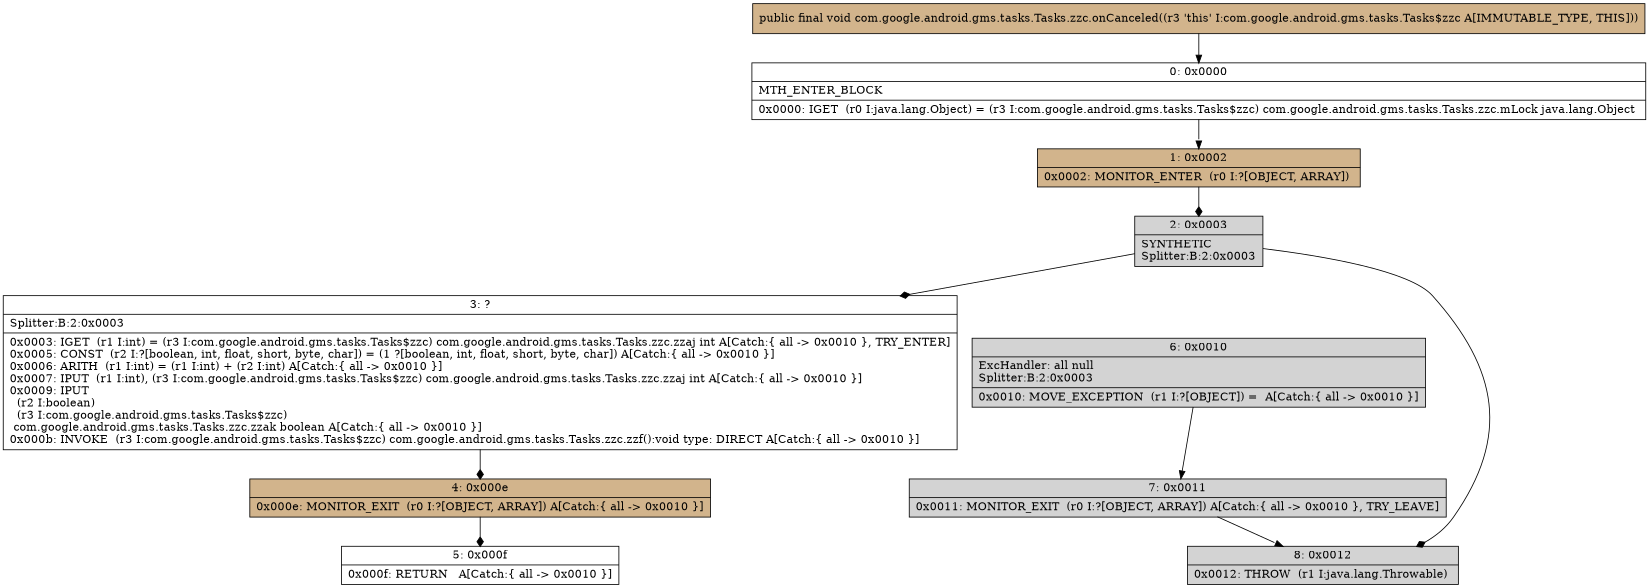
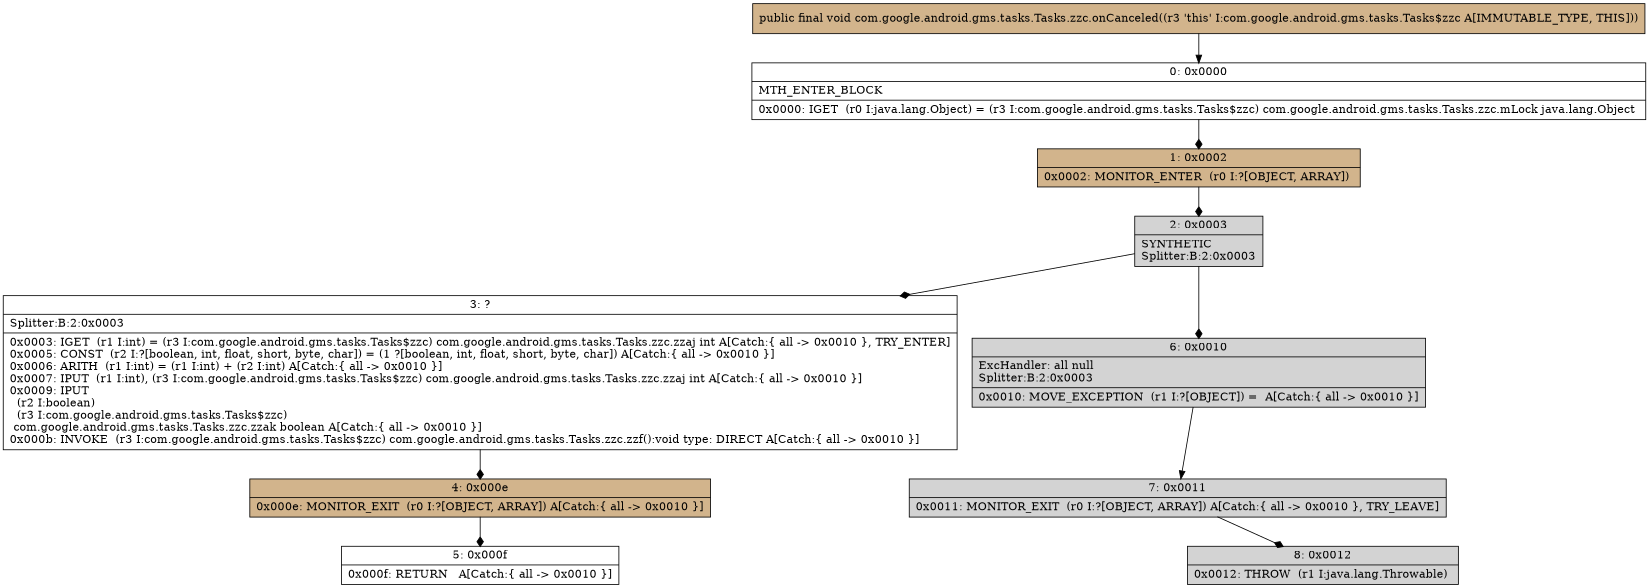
edge "0: 0x0000" -> "1: 0x0002": arrowhead normal -> diamond
edge "2: 0x0003" -> "8: 0x0012": now "2: 0x0003" -> "6: 0x0010"
edge "7: 0x0011" -> "8: 0x0012": arrowhead normal -> diamond
